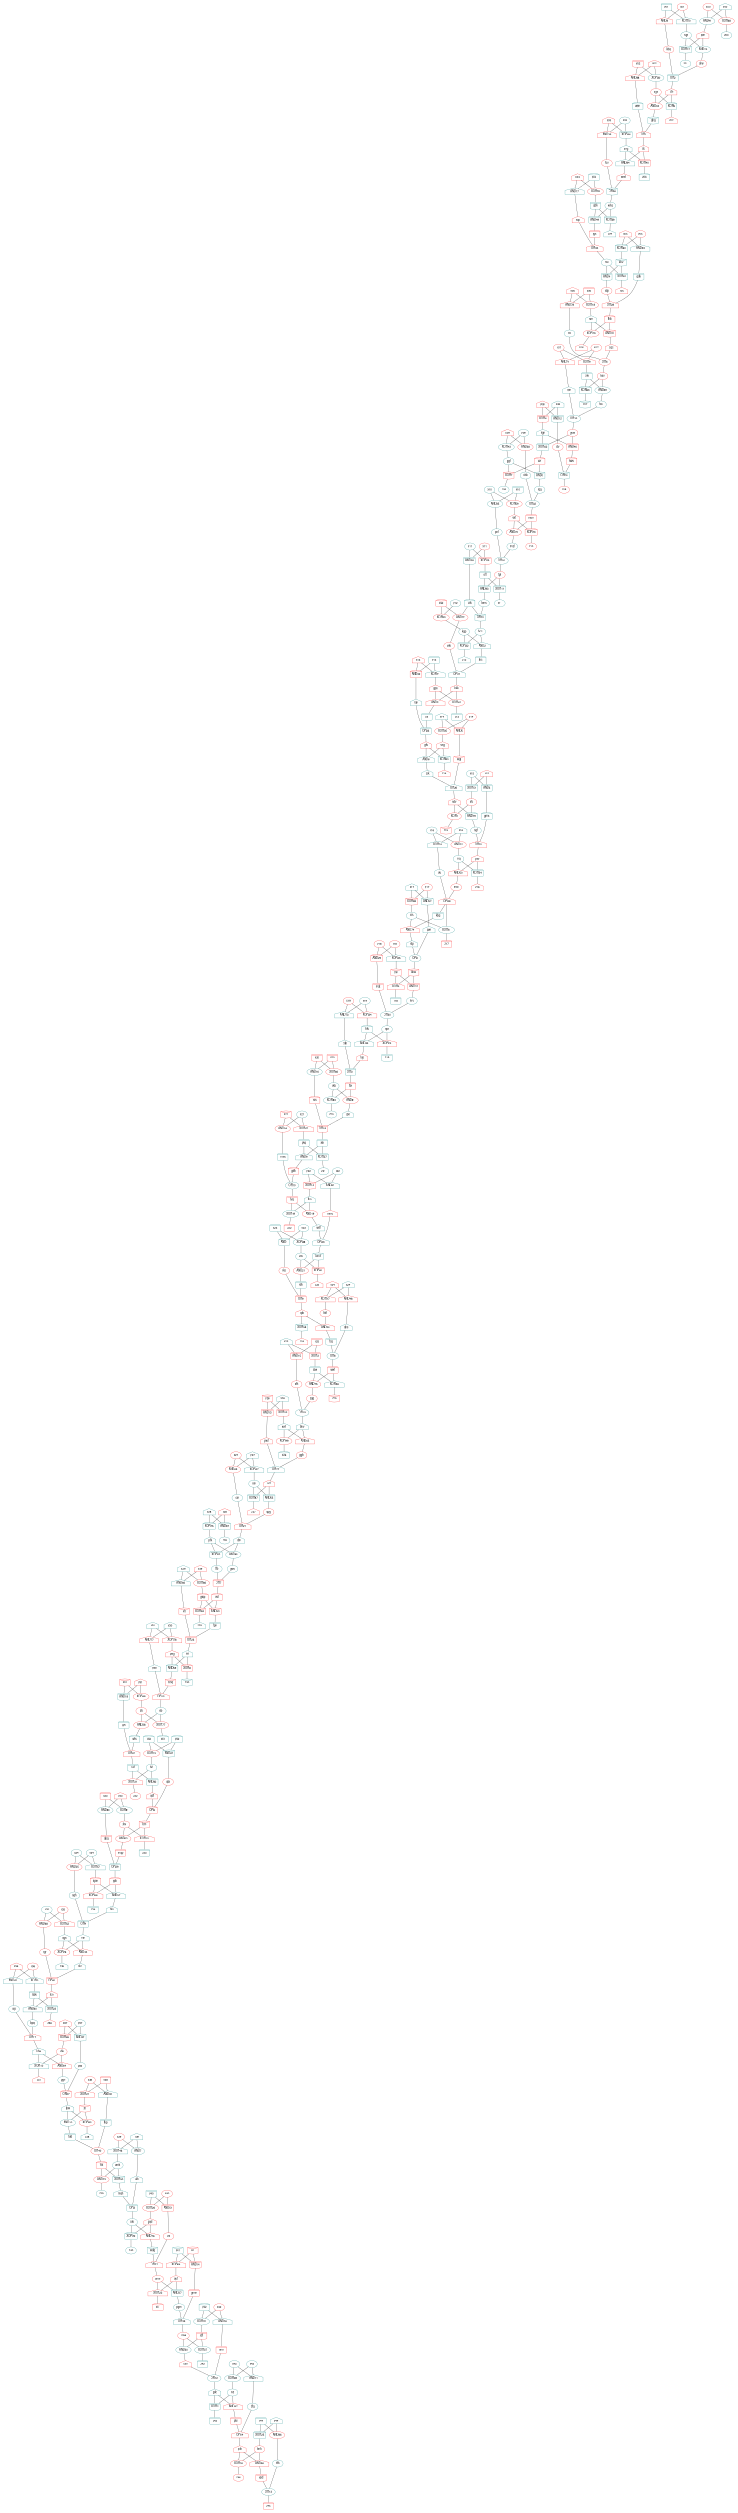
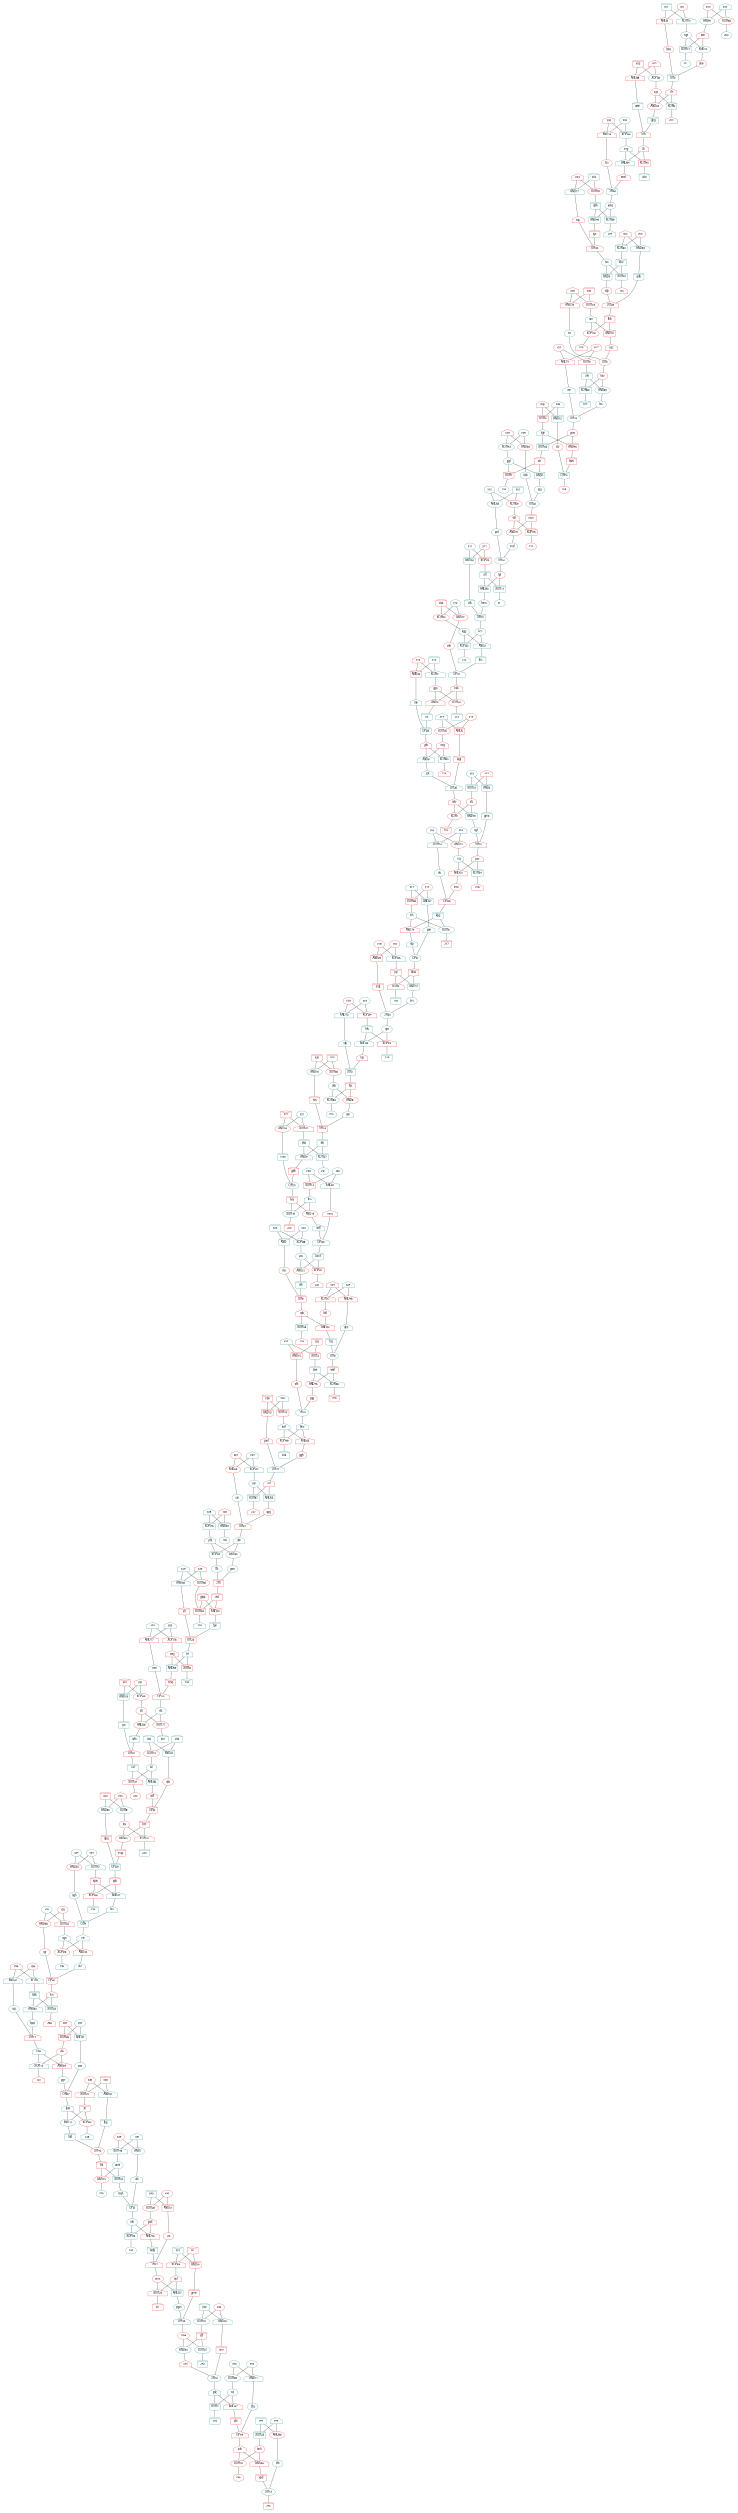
edge "sck" -- "AND72": now "y12" -- "AND72"
edge "OR38" -- "XOR61": now "kbg" -- "XOR61"
node "AND37": color red -> teal
edge "XOR86" -- "gwp": now "XOR86" -- "XOR84"
